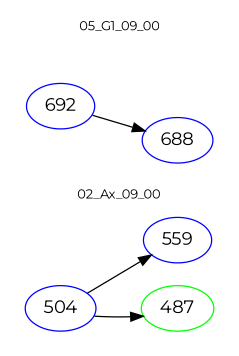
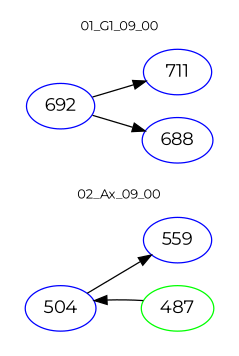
cluster "05_G1_09_00": label "05_G1_09_00" -> "01_G1_09_00"
node "711": added
edge "504" -> "487": reversed
